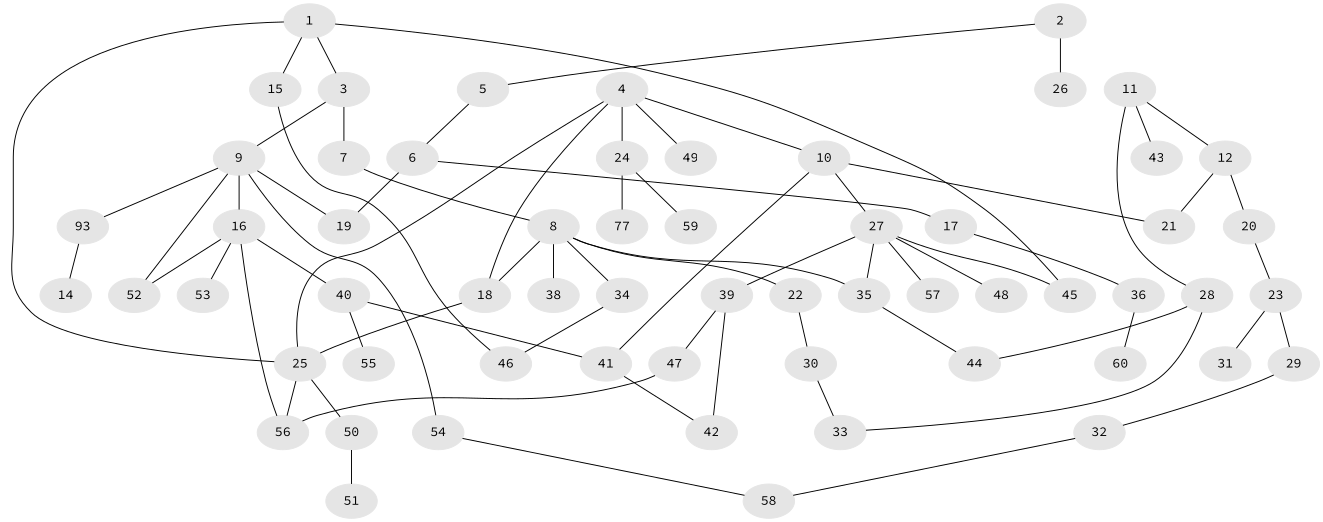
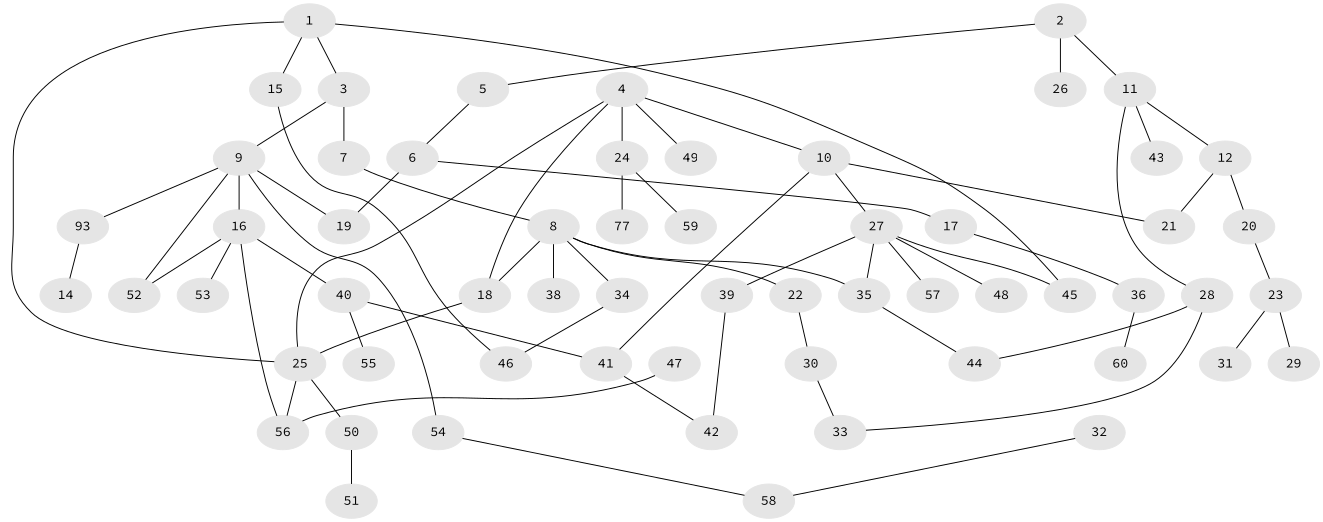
edge "2" -- "11": added
edge "39" -- "47": removed
edge "29" -- "32": removed
